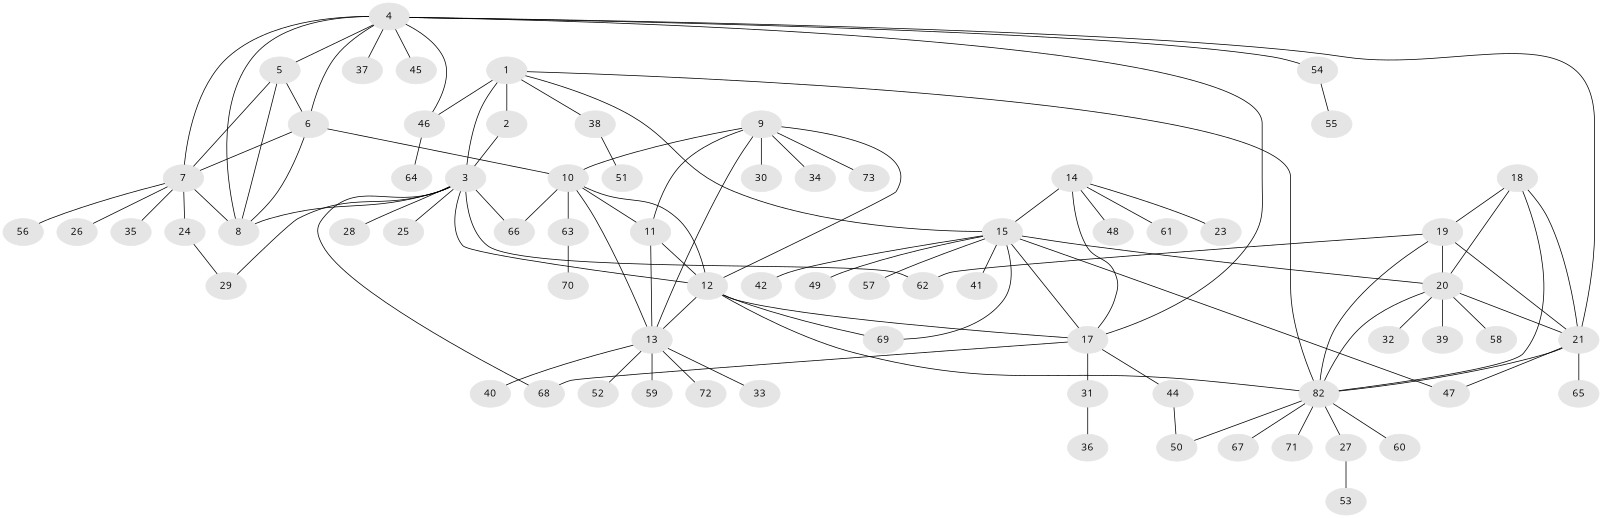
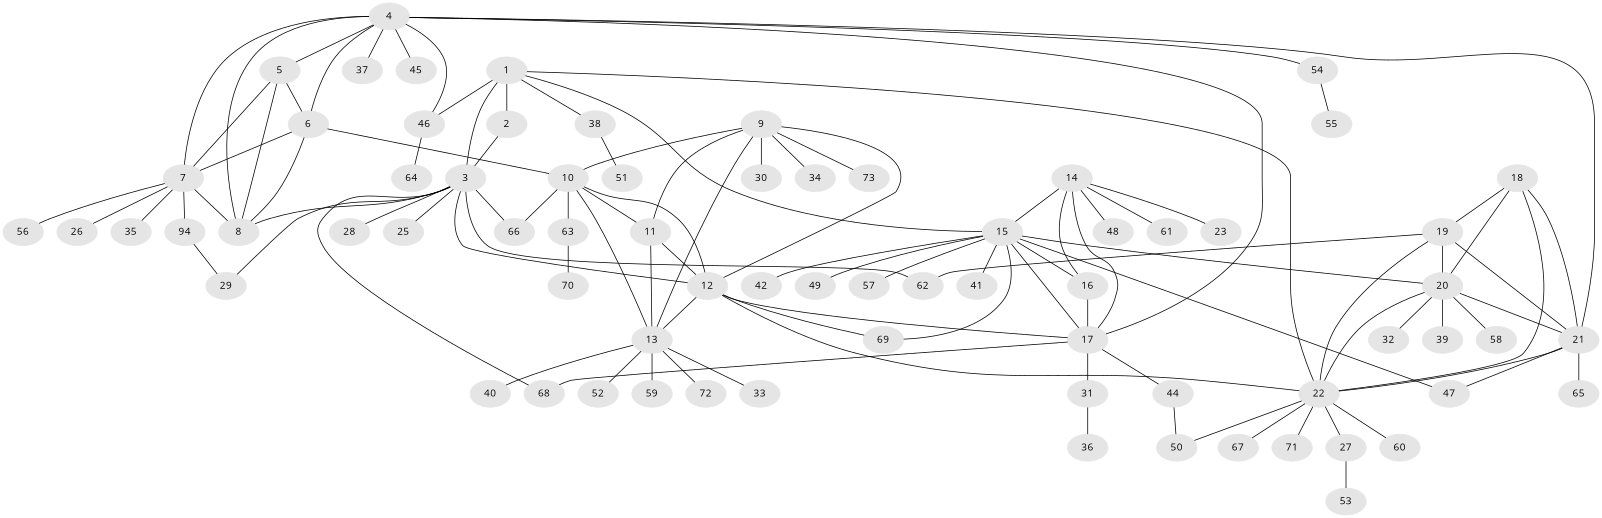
node "24": label "24" -> "94"
node "16": added
node "82": label "82" -> "22"
